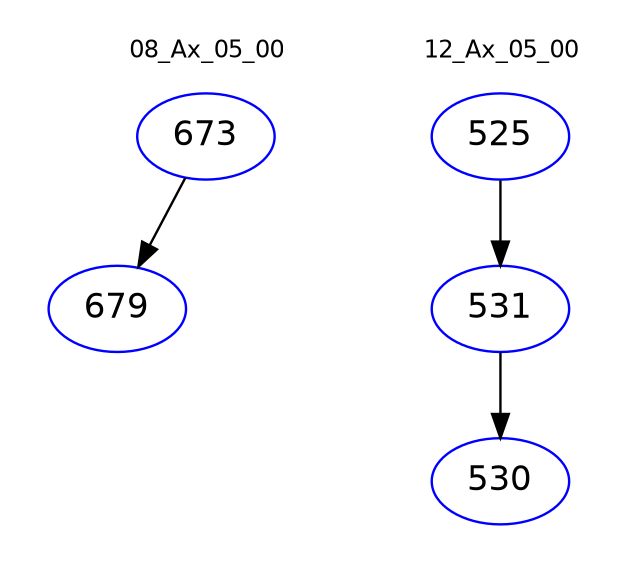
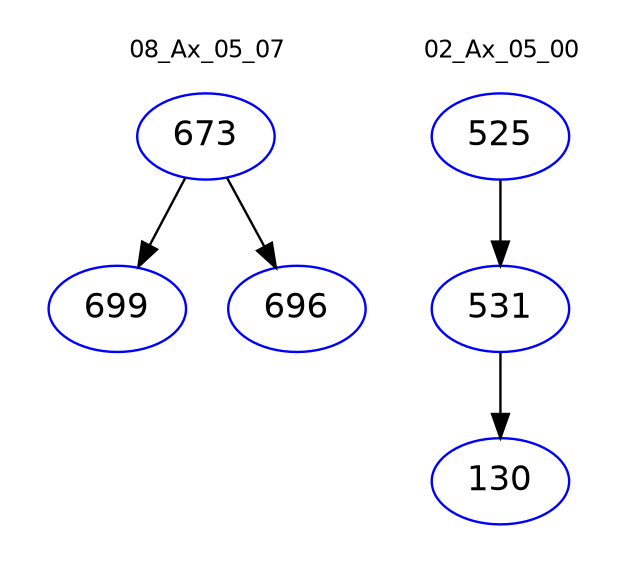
cluster "08_Ax_05_00": label "08_Ax_05_00" -> "08_Ax_05_07"
cluster "12_Ax_05_00": label "12_Ax_05_00" -> "02_Ax_05_00"
node "679": label "679" -> "699"
node "696": added
node "530": label "530" -> "130"
